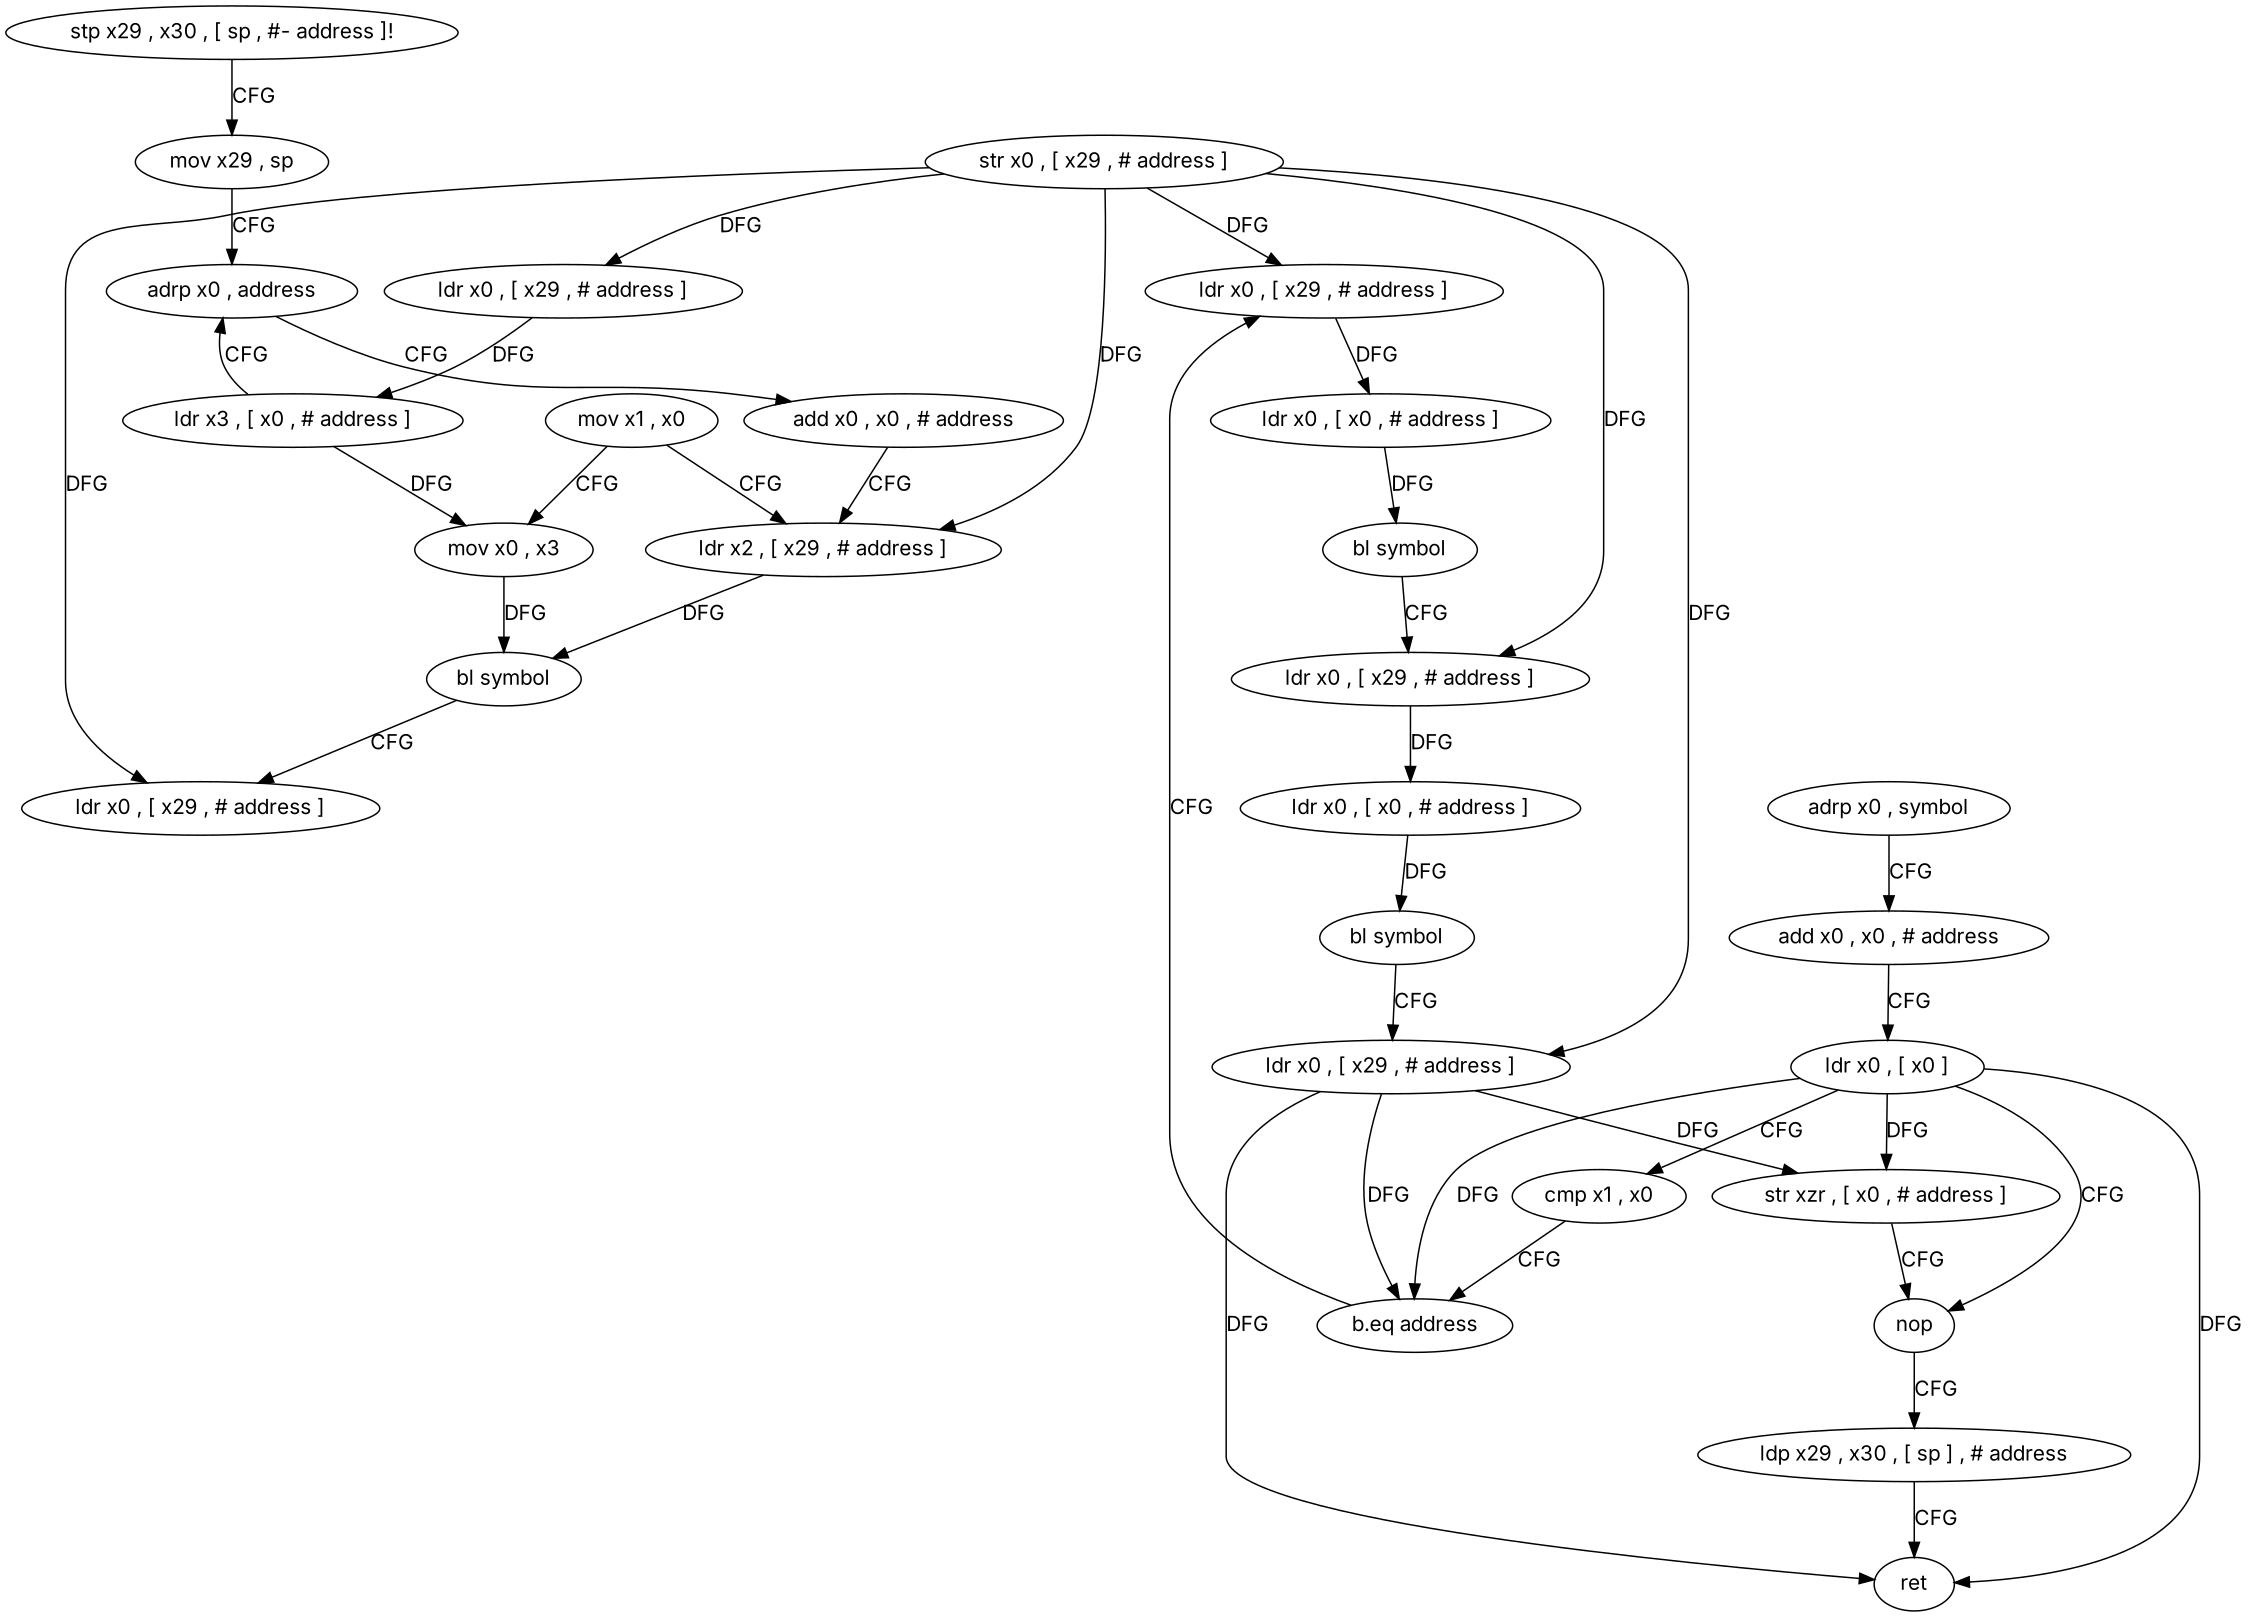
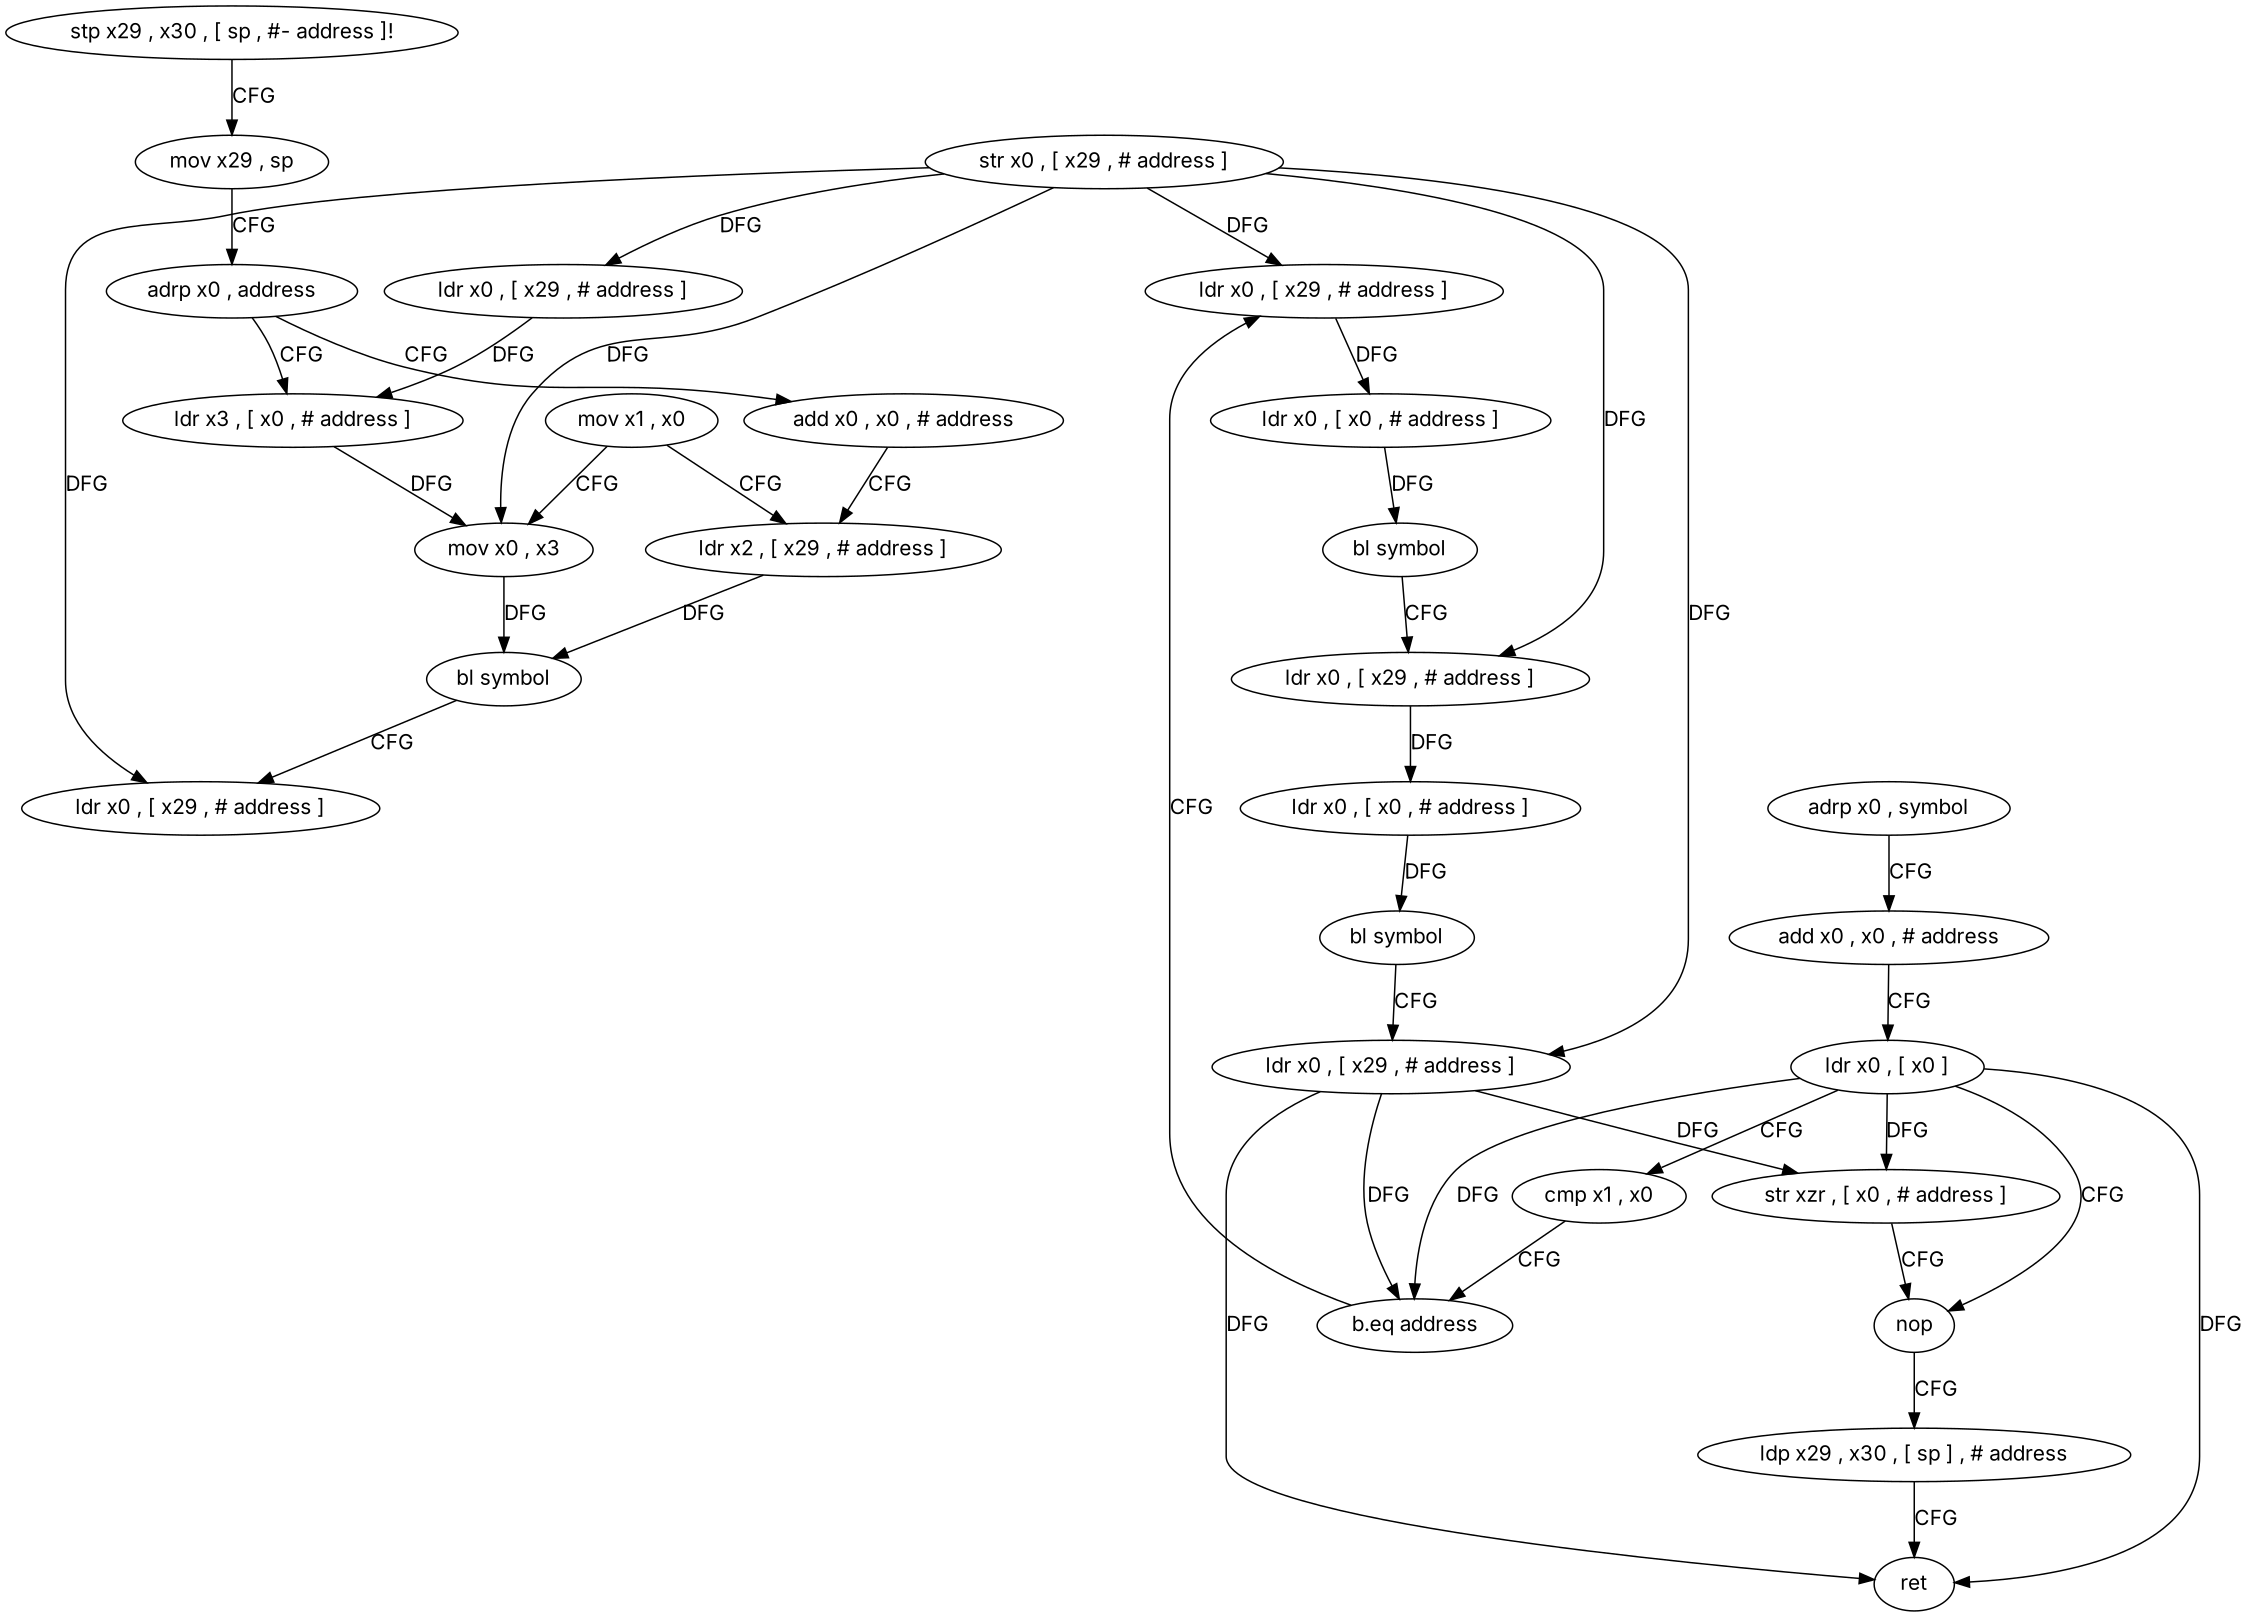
edge "ldr x3 , [ x0 , # address ]" -> "adrp x0 , address": reversed
edge "str x0 , [ x29 , # address ]" -> "ldr x2 , [ x29 , # address ]": now "str x0 , [ x29 , # address ]" -> "mov x0 , x3"
